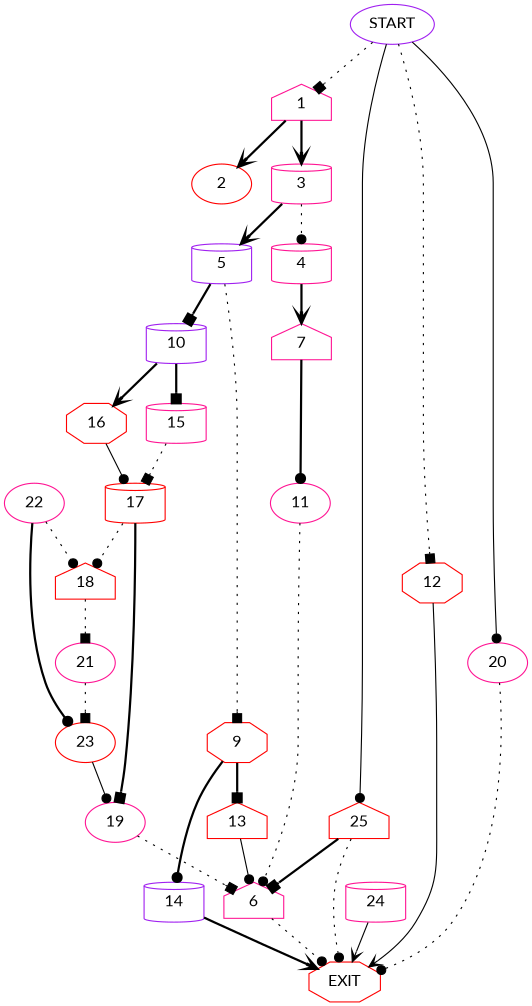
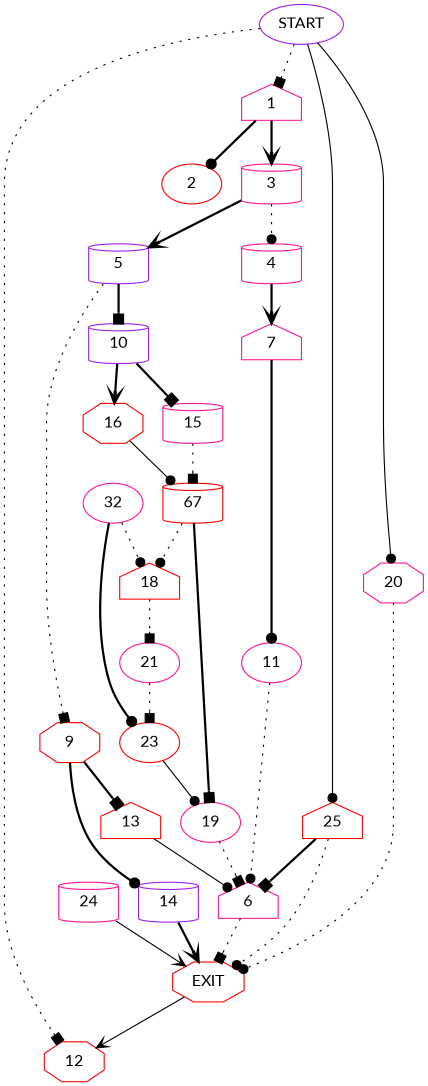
edge "1" -> "2": arrowhead vee -> dot
node "22": label "22" -> "32"
node "17": label "17" -> "67"
node "20": shape ellipse -> octagon
edge "12" -> "EXIT": reversed
edge "6" -> "EXIT": arrowhead dot -> box
